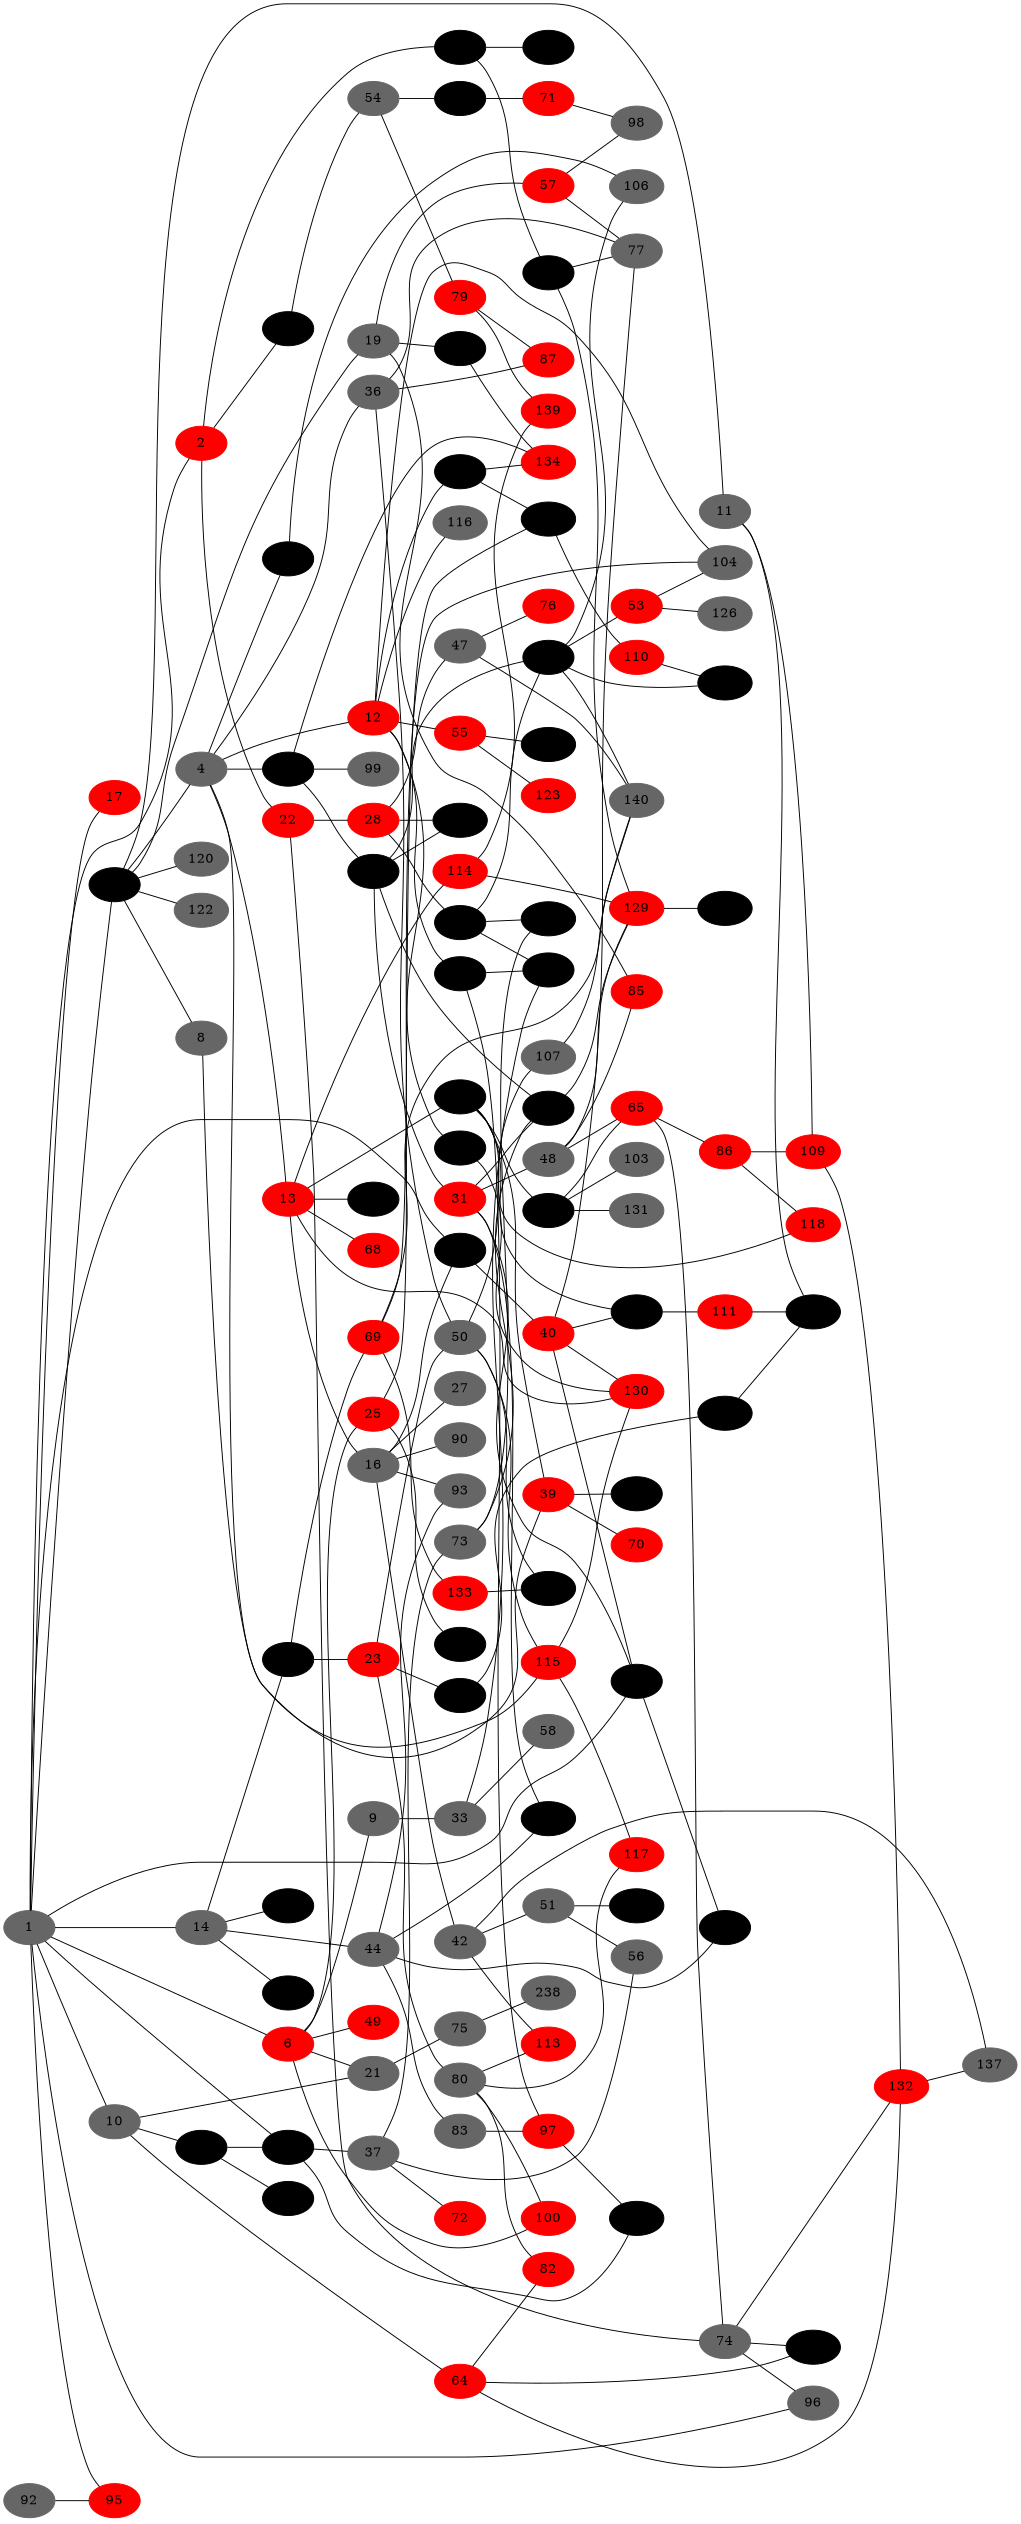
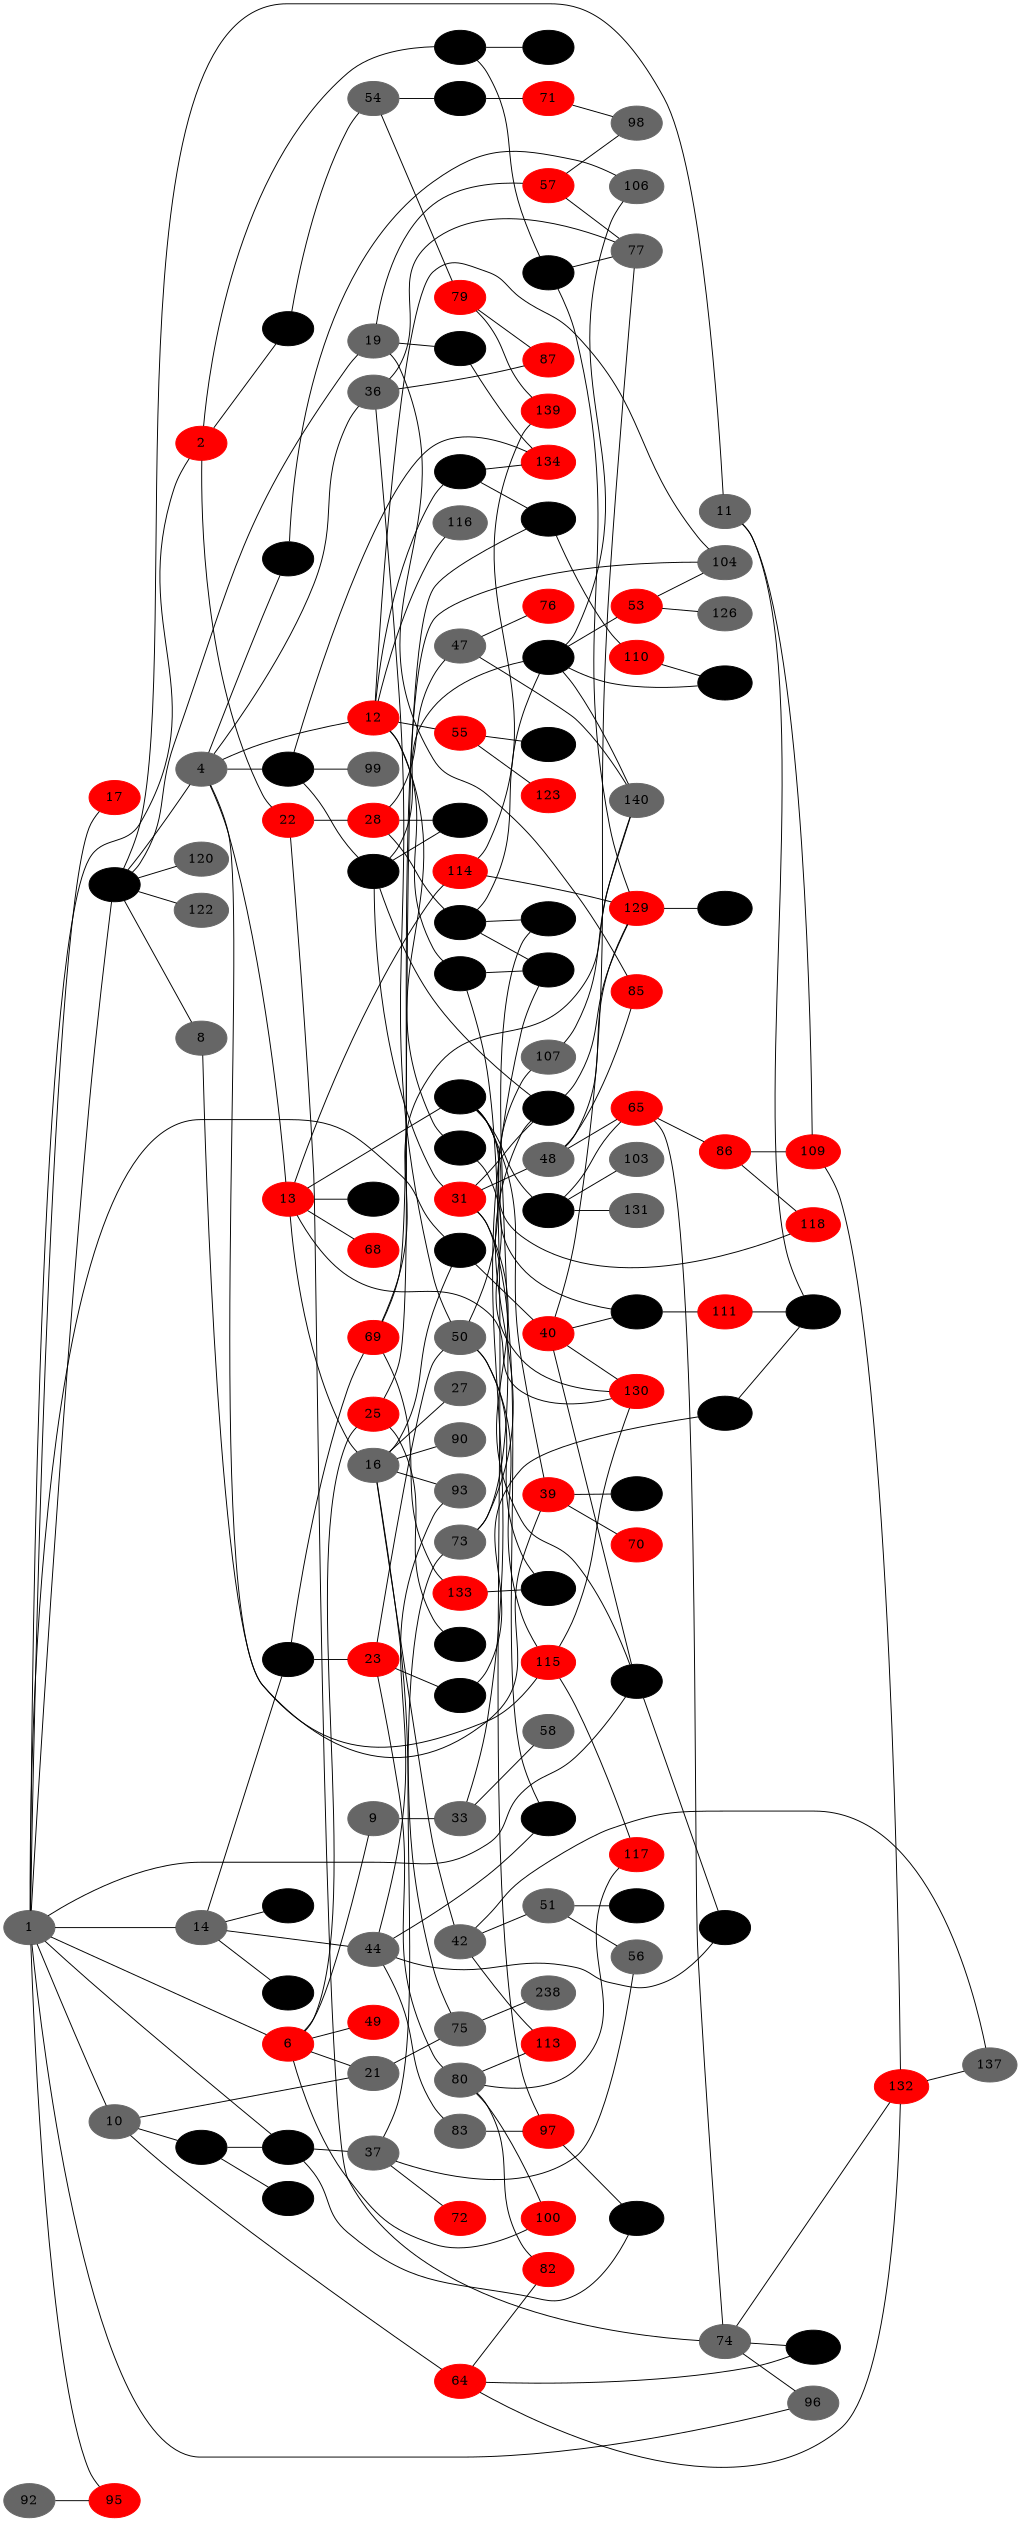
edge "16" -- "75": added
